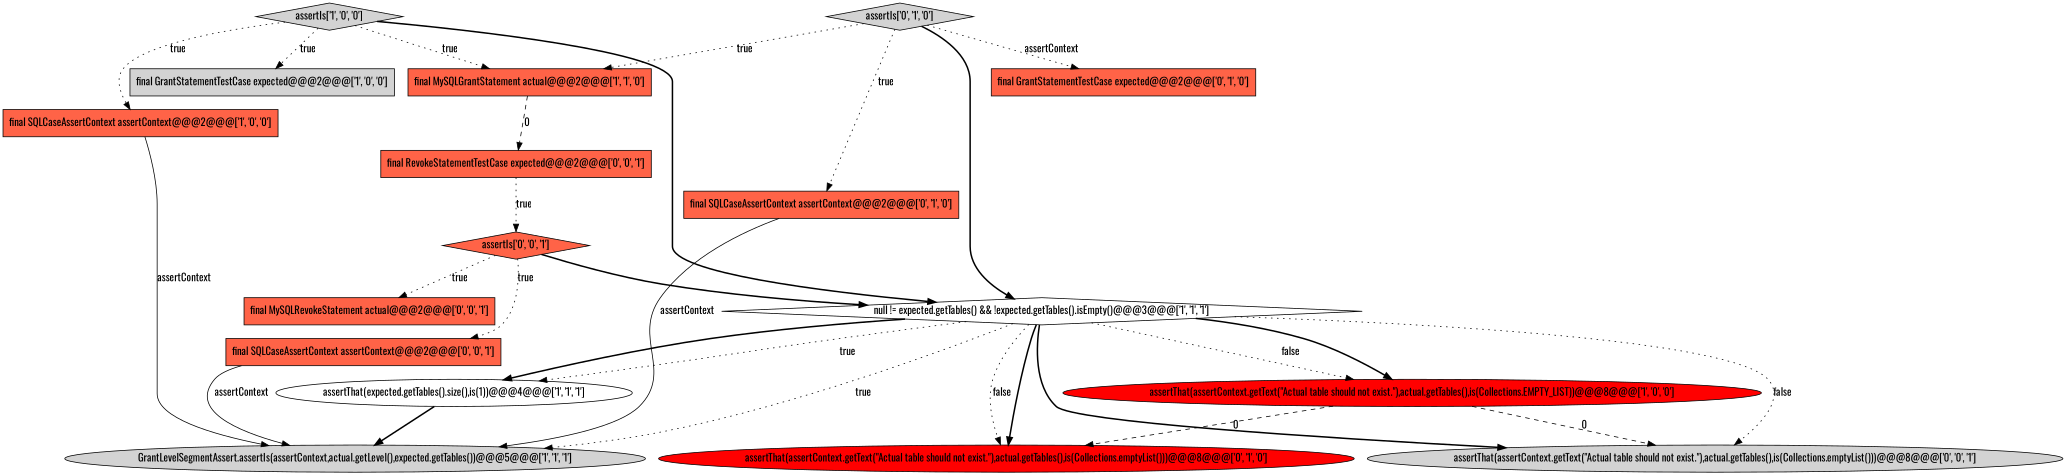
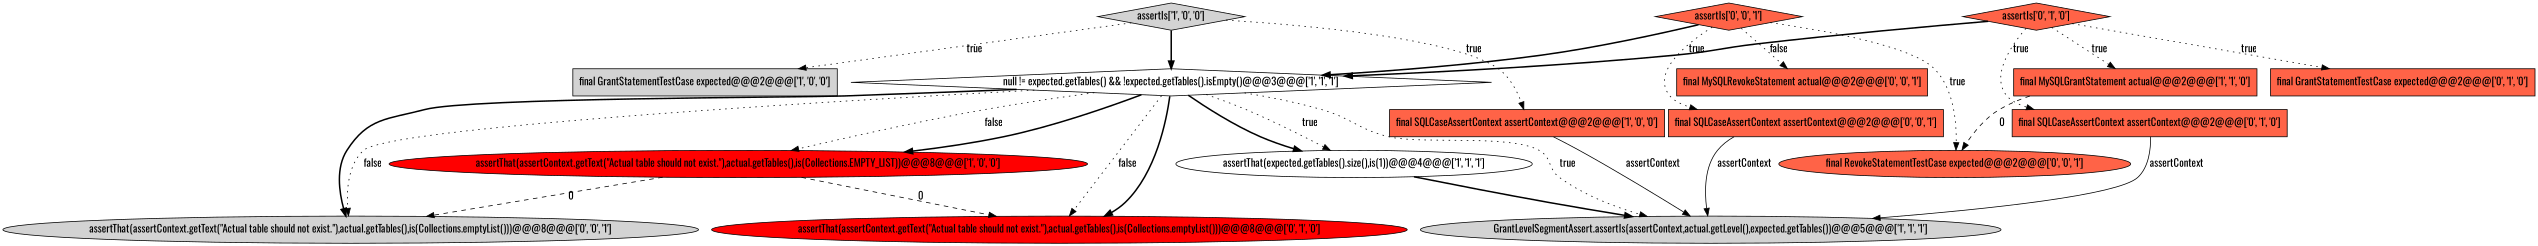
node "assertIs['0', '1', '0']": fillcolor lightgray -> tomato
edge "assertIs['1', '0', '0']" -> "final MySQLGrantStatement actual@@@2@@@['1', '1', '0']": removed, label "true"
edge "assertIs['0', '1', '0']" -> "final GrantStatementTestCase expected@@@2@@@['0', '1', '0']": label "assertContext" -> "true"
node "final RevokeStatementTestCase expected@@@2@@@['0', '0', '1']": shape box -> ellipse
edge "final RevokeStatementTestCase expected@@@2@@@['0', '0', '1']" -> "assertIs['0', '0', '1']": reversed
edge "assertIs['0', '0', '1']" -> "final MySQLRevokeStatement actual@@@2@@@['0', '0', '1']": label "true" -> "false"
